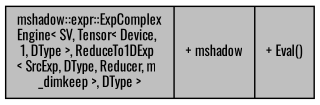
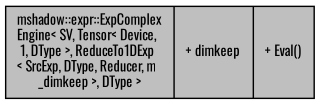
node "mshadow::expr::ExpComplex": text "+ mshadow" -> "+ dimkeep"
